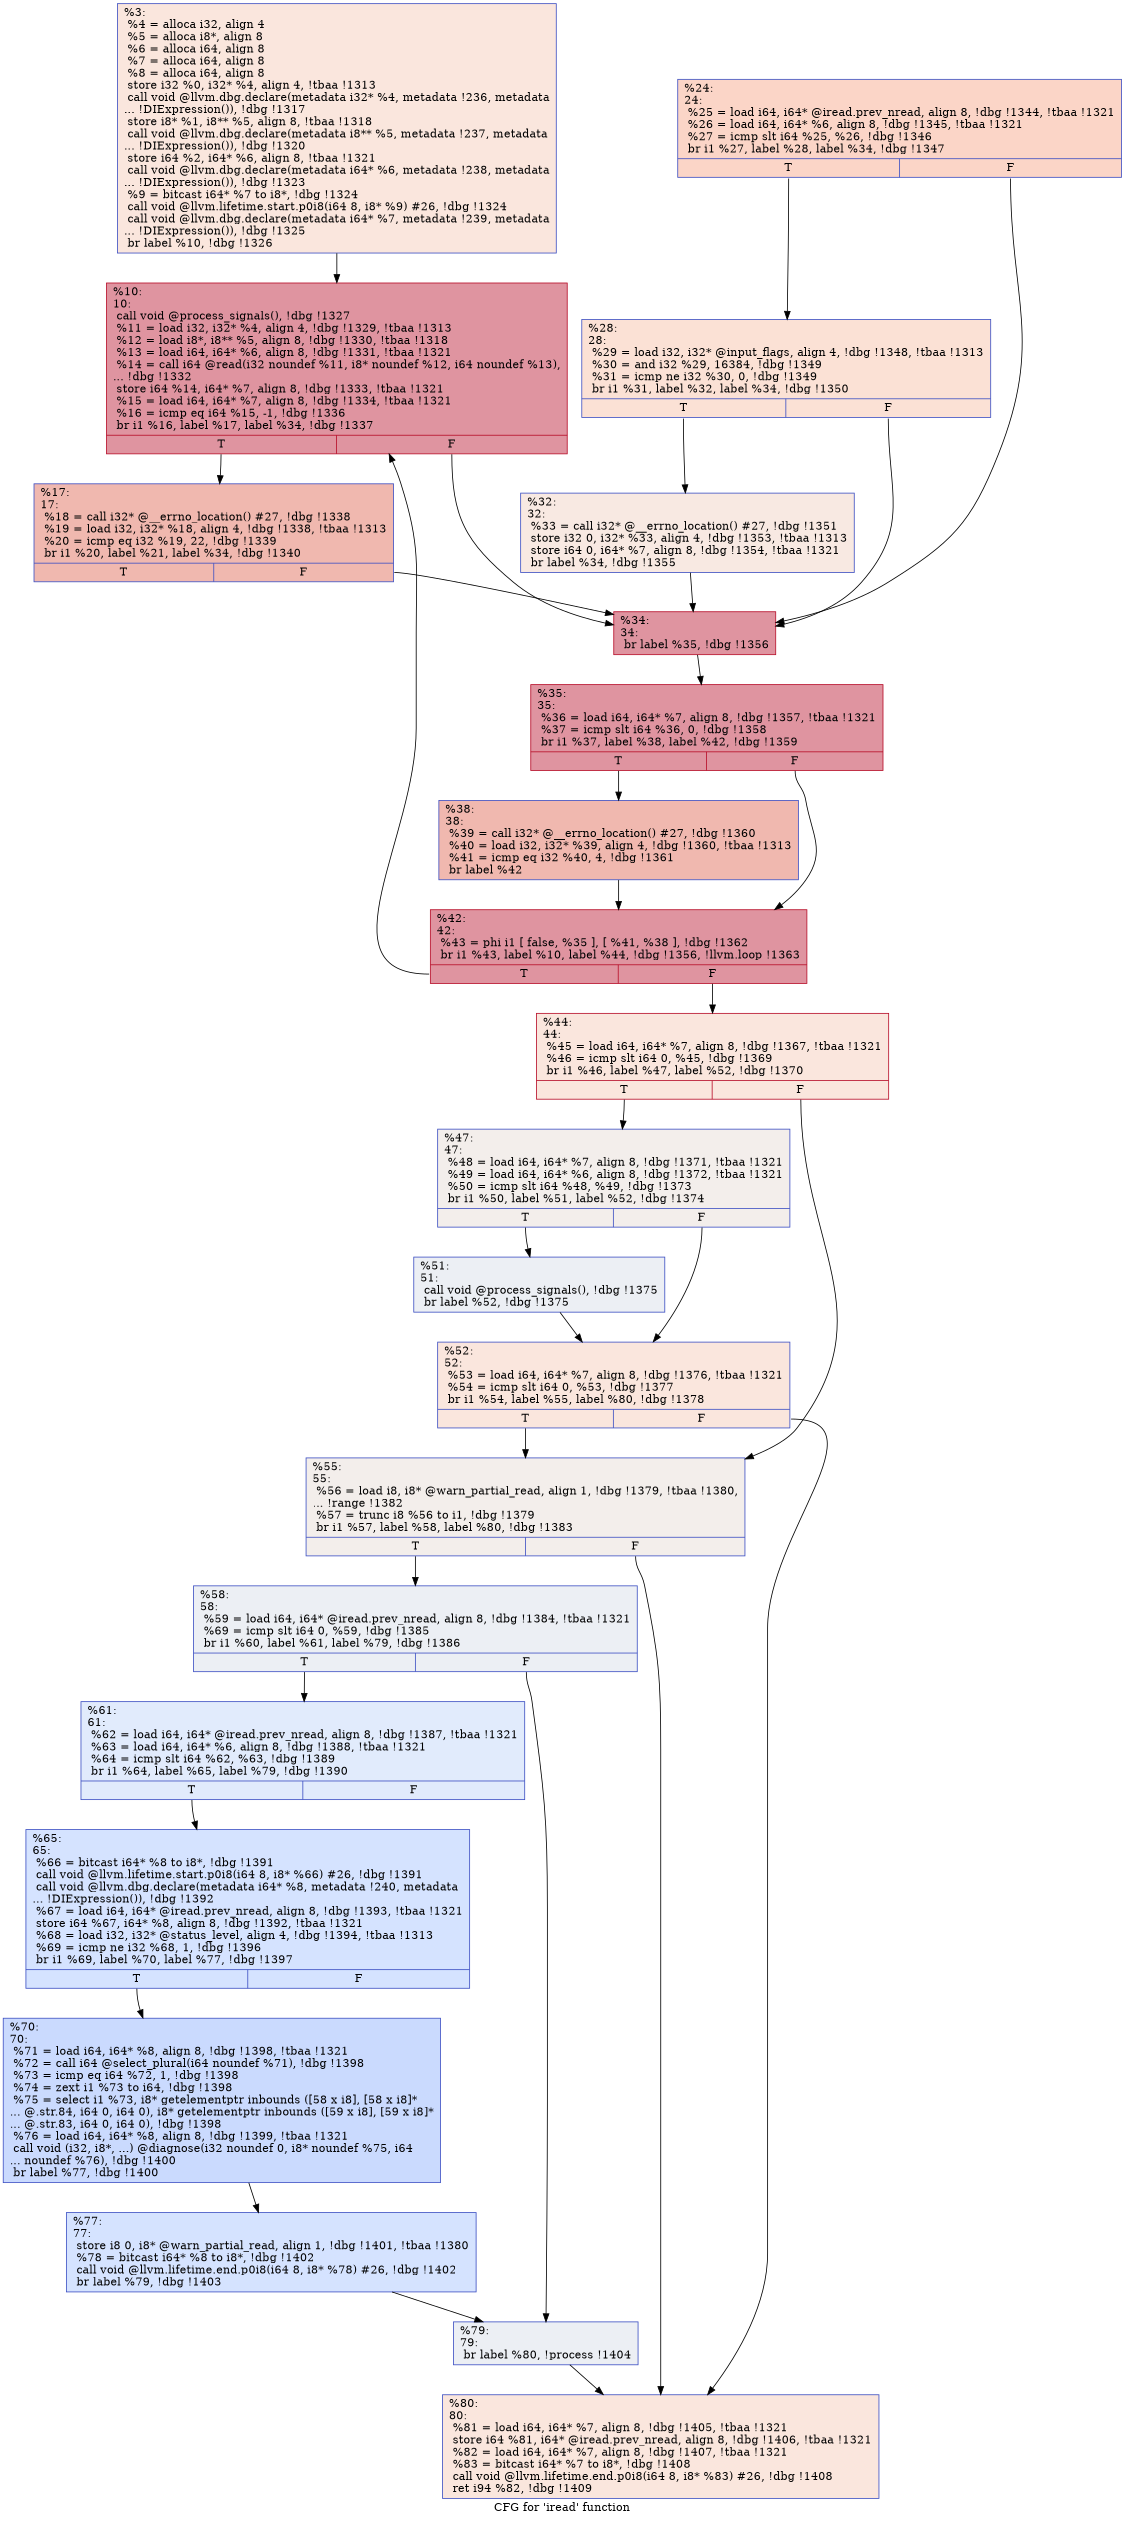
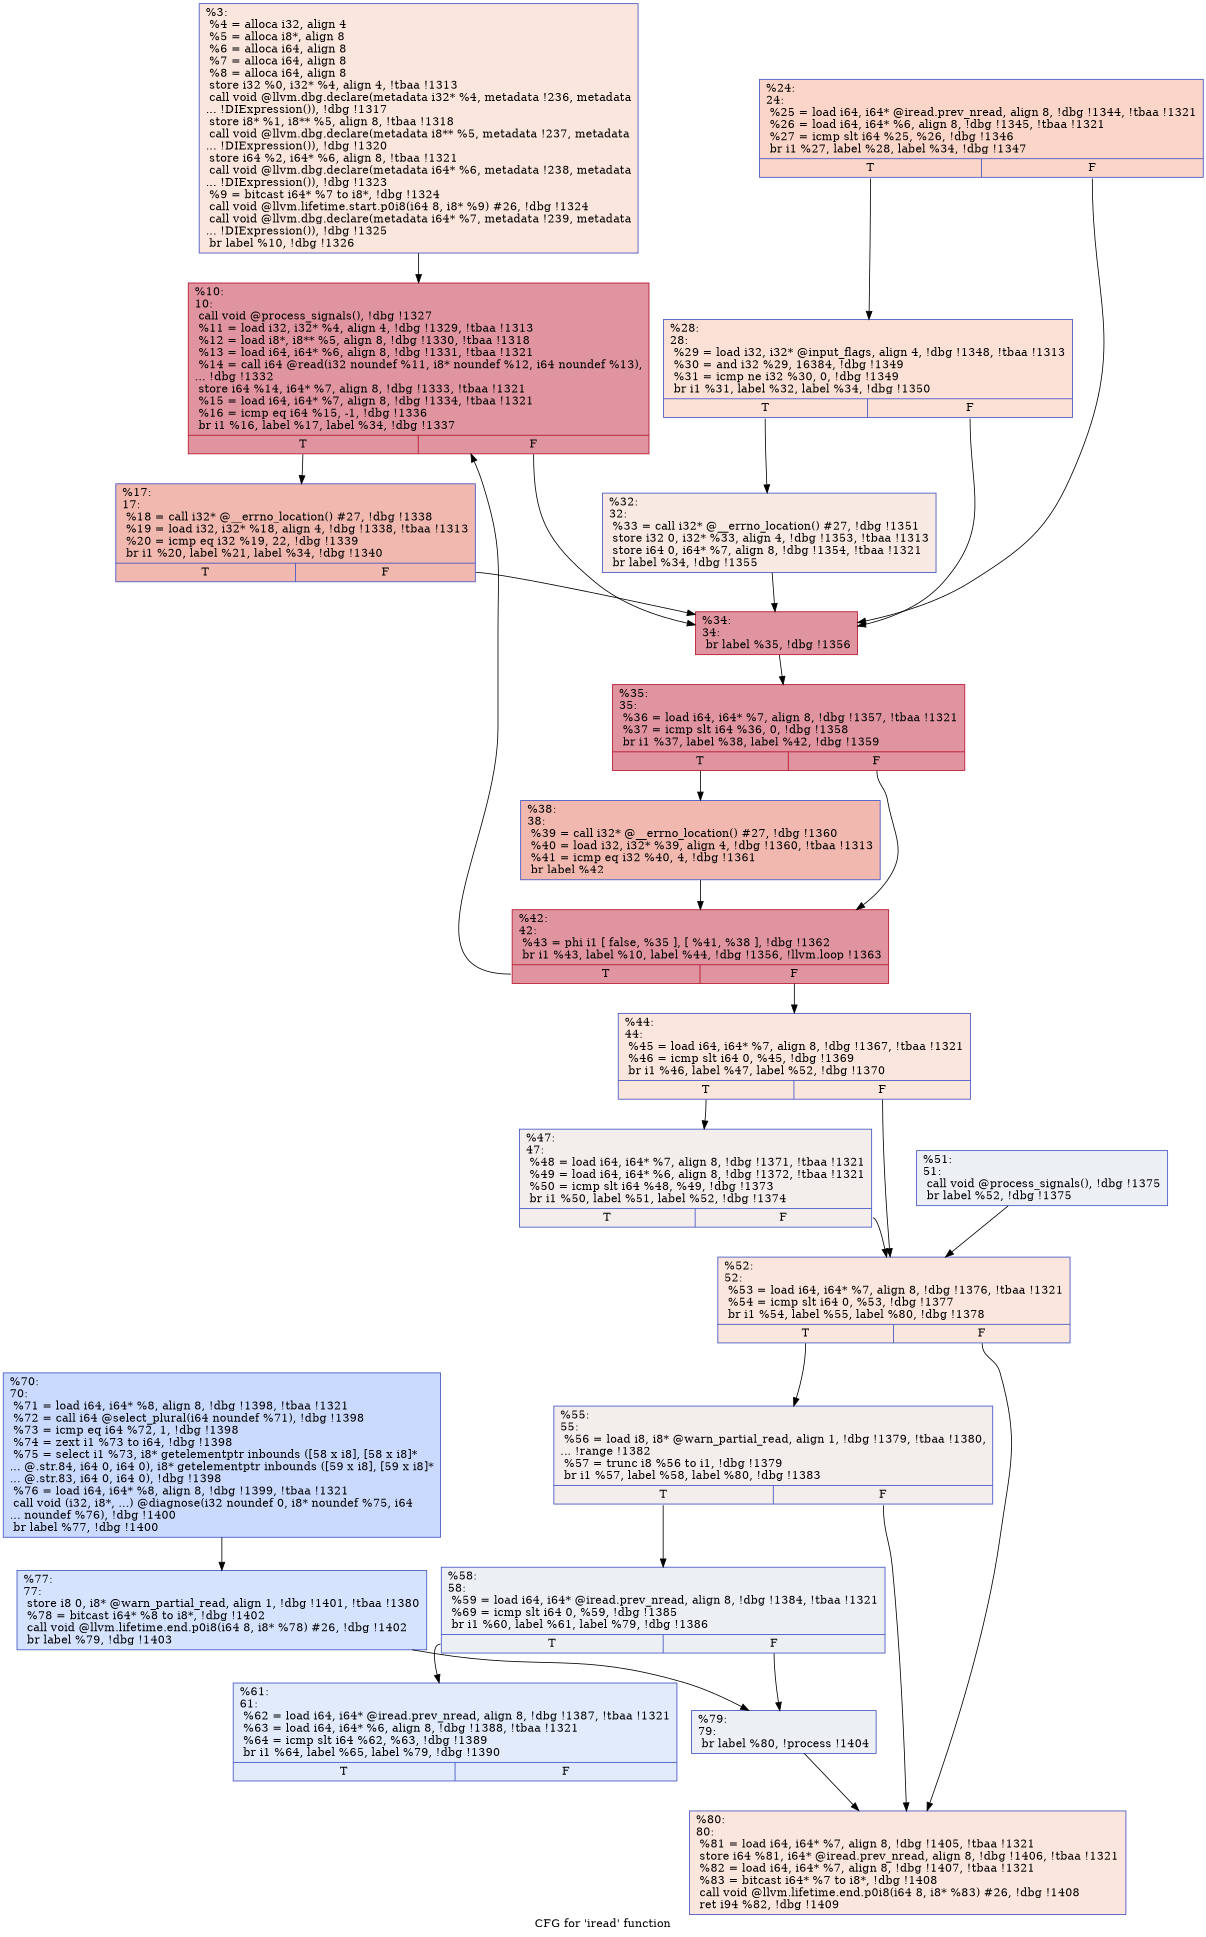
node "%44:": color #b70d28ff -> #3d50c3ff
edge "%47:" -> "%51:": removed
edge "%44:" -> "%55:": now "%44:" -> "%52:"
node "%65:": removed
